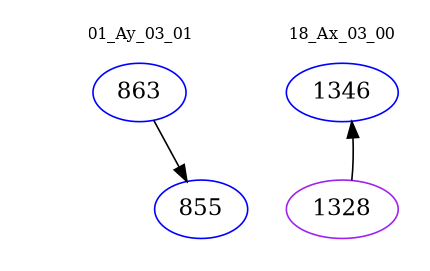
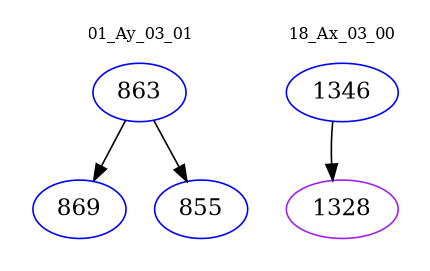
edge "1328" -> "1346": reversed
node "869": added
